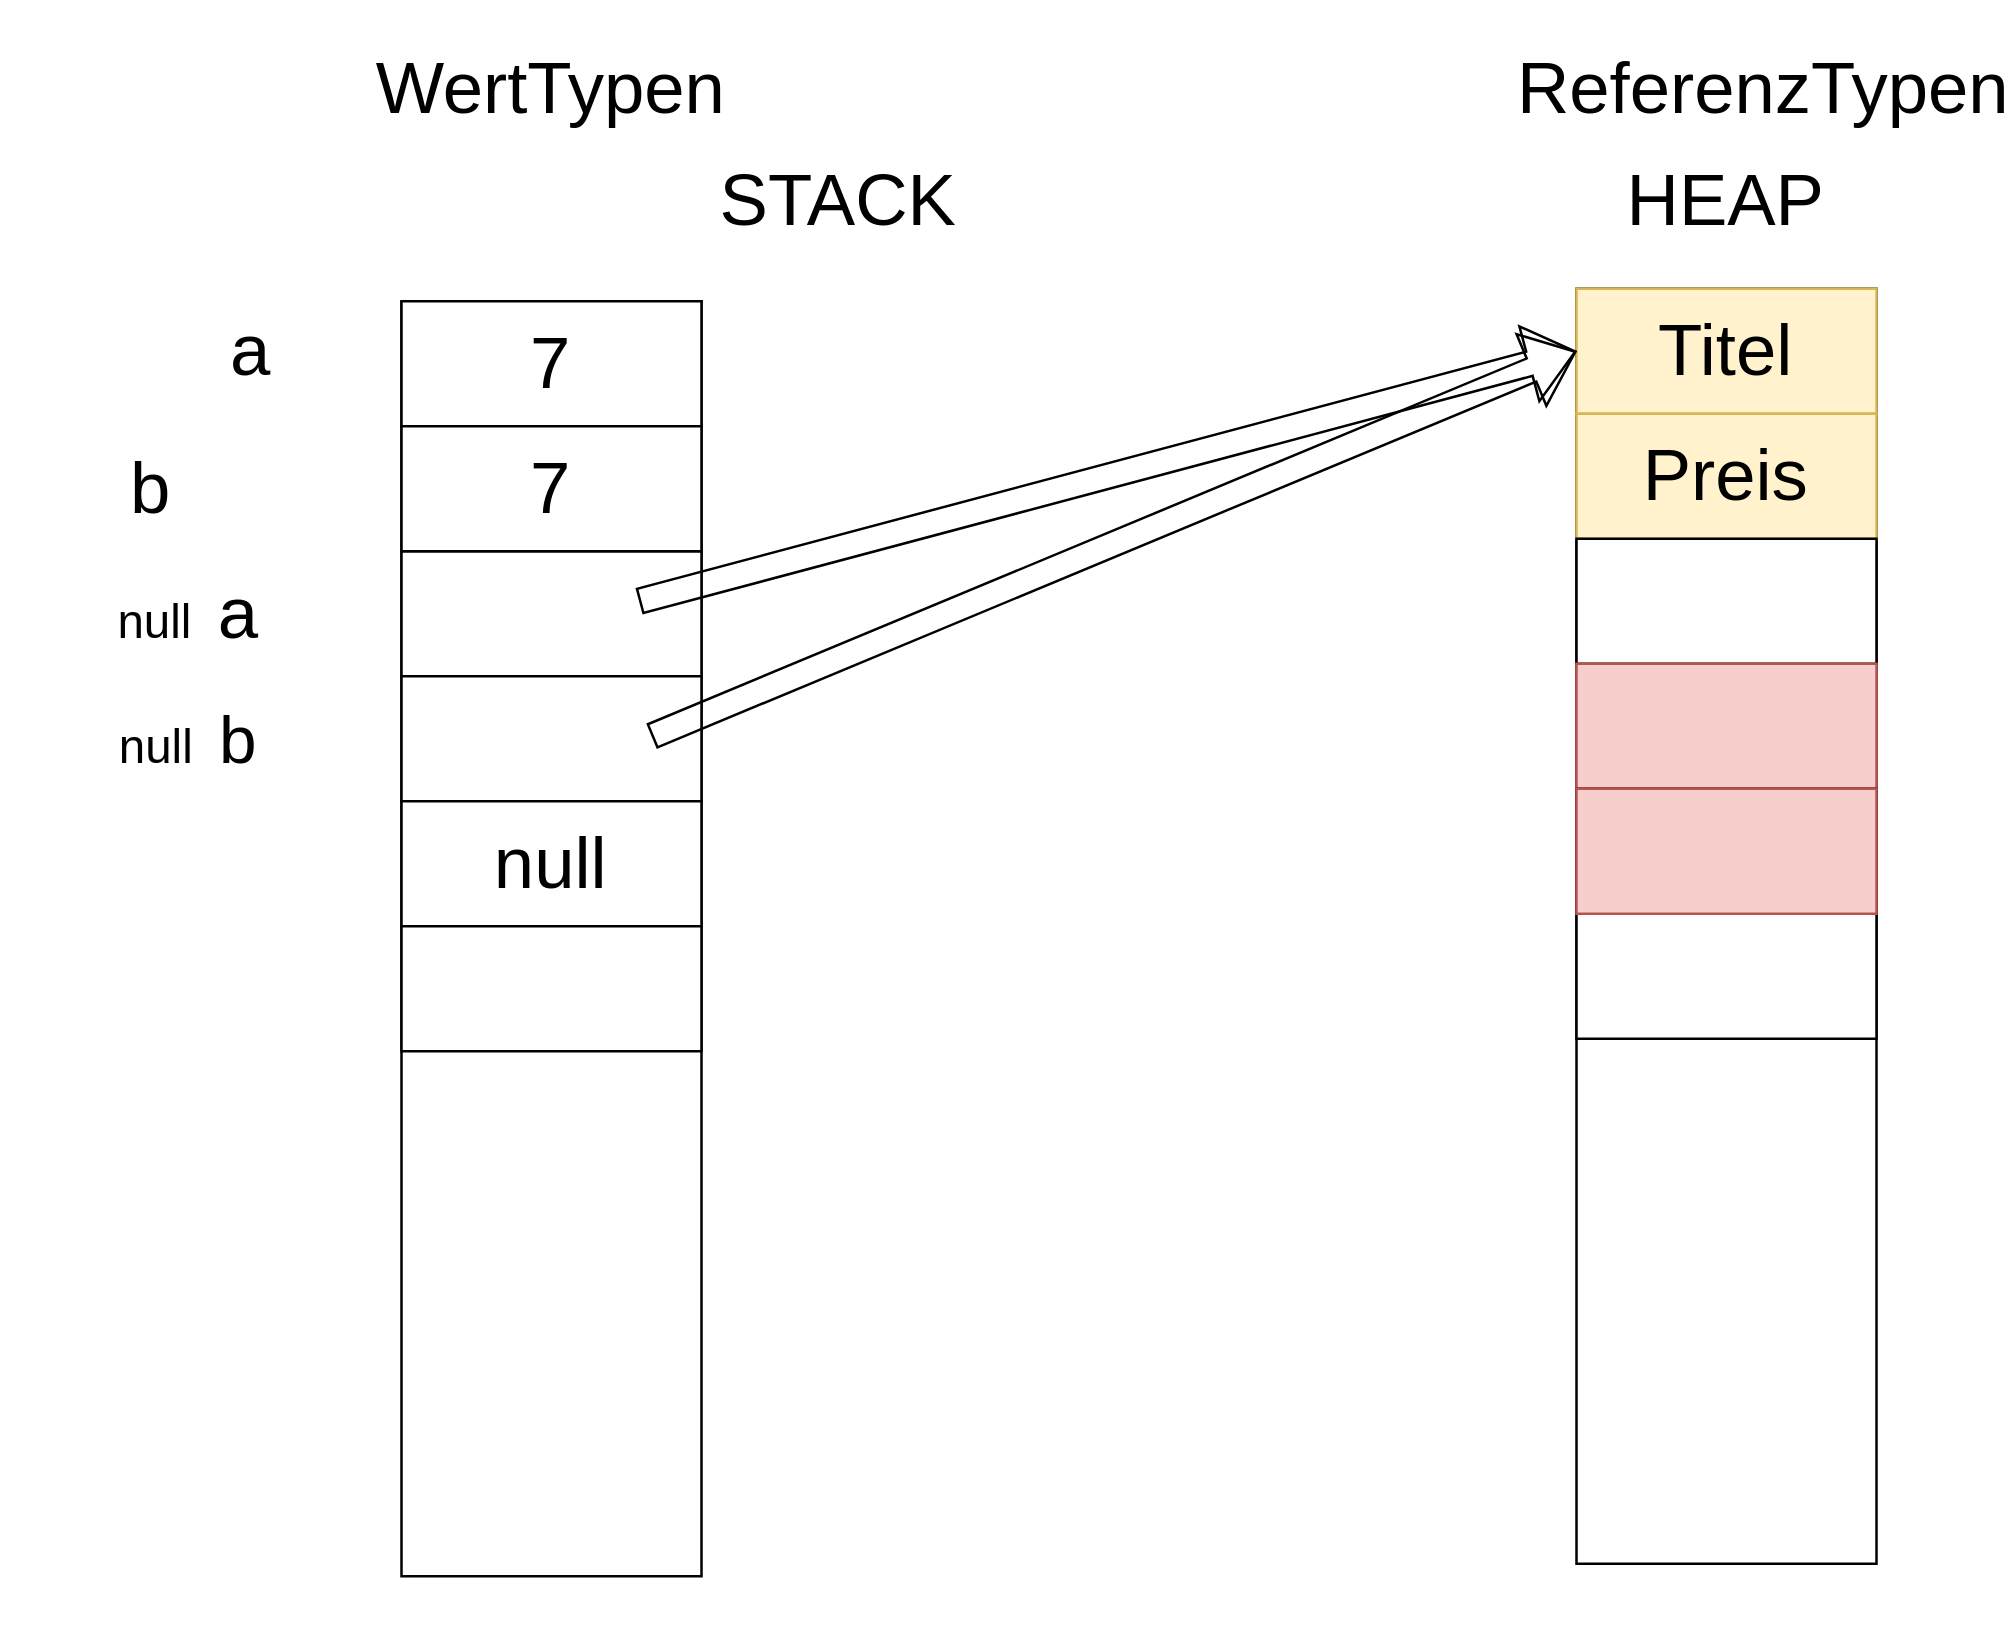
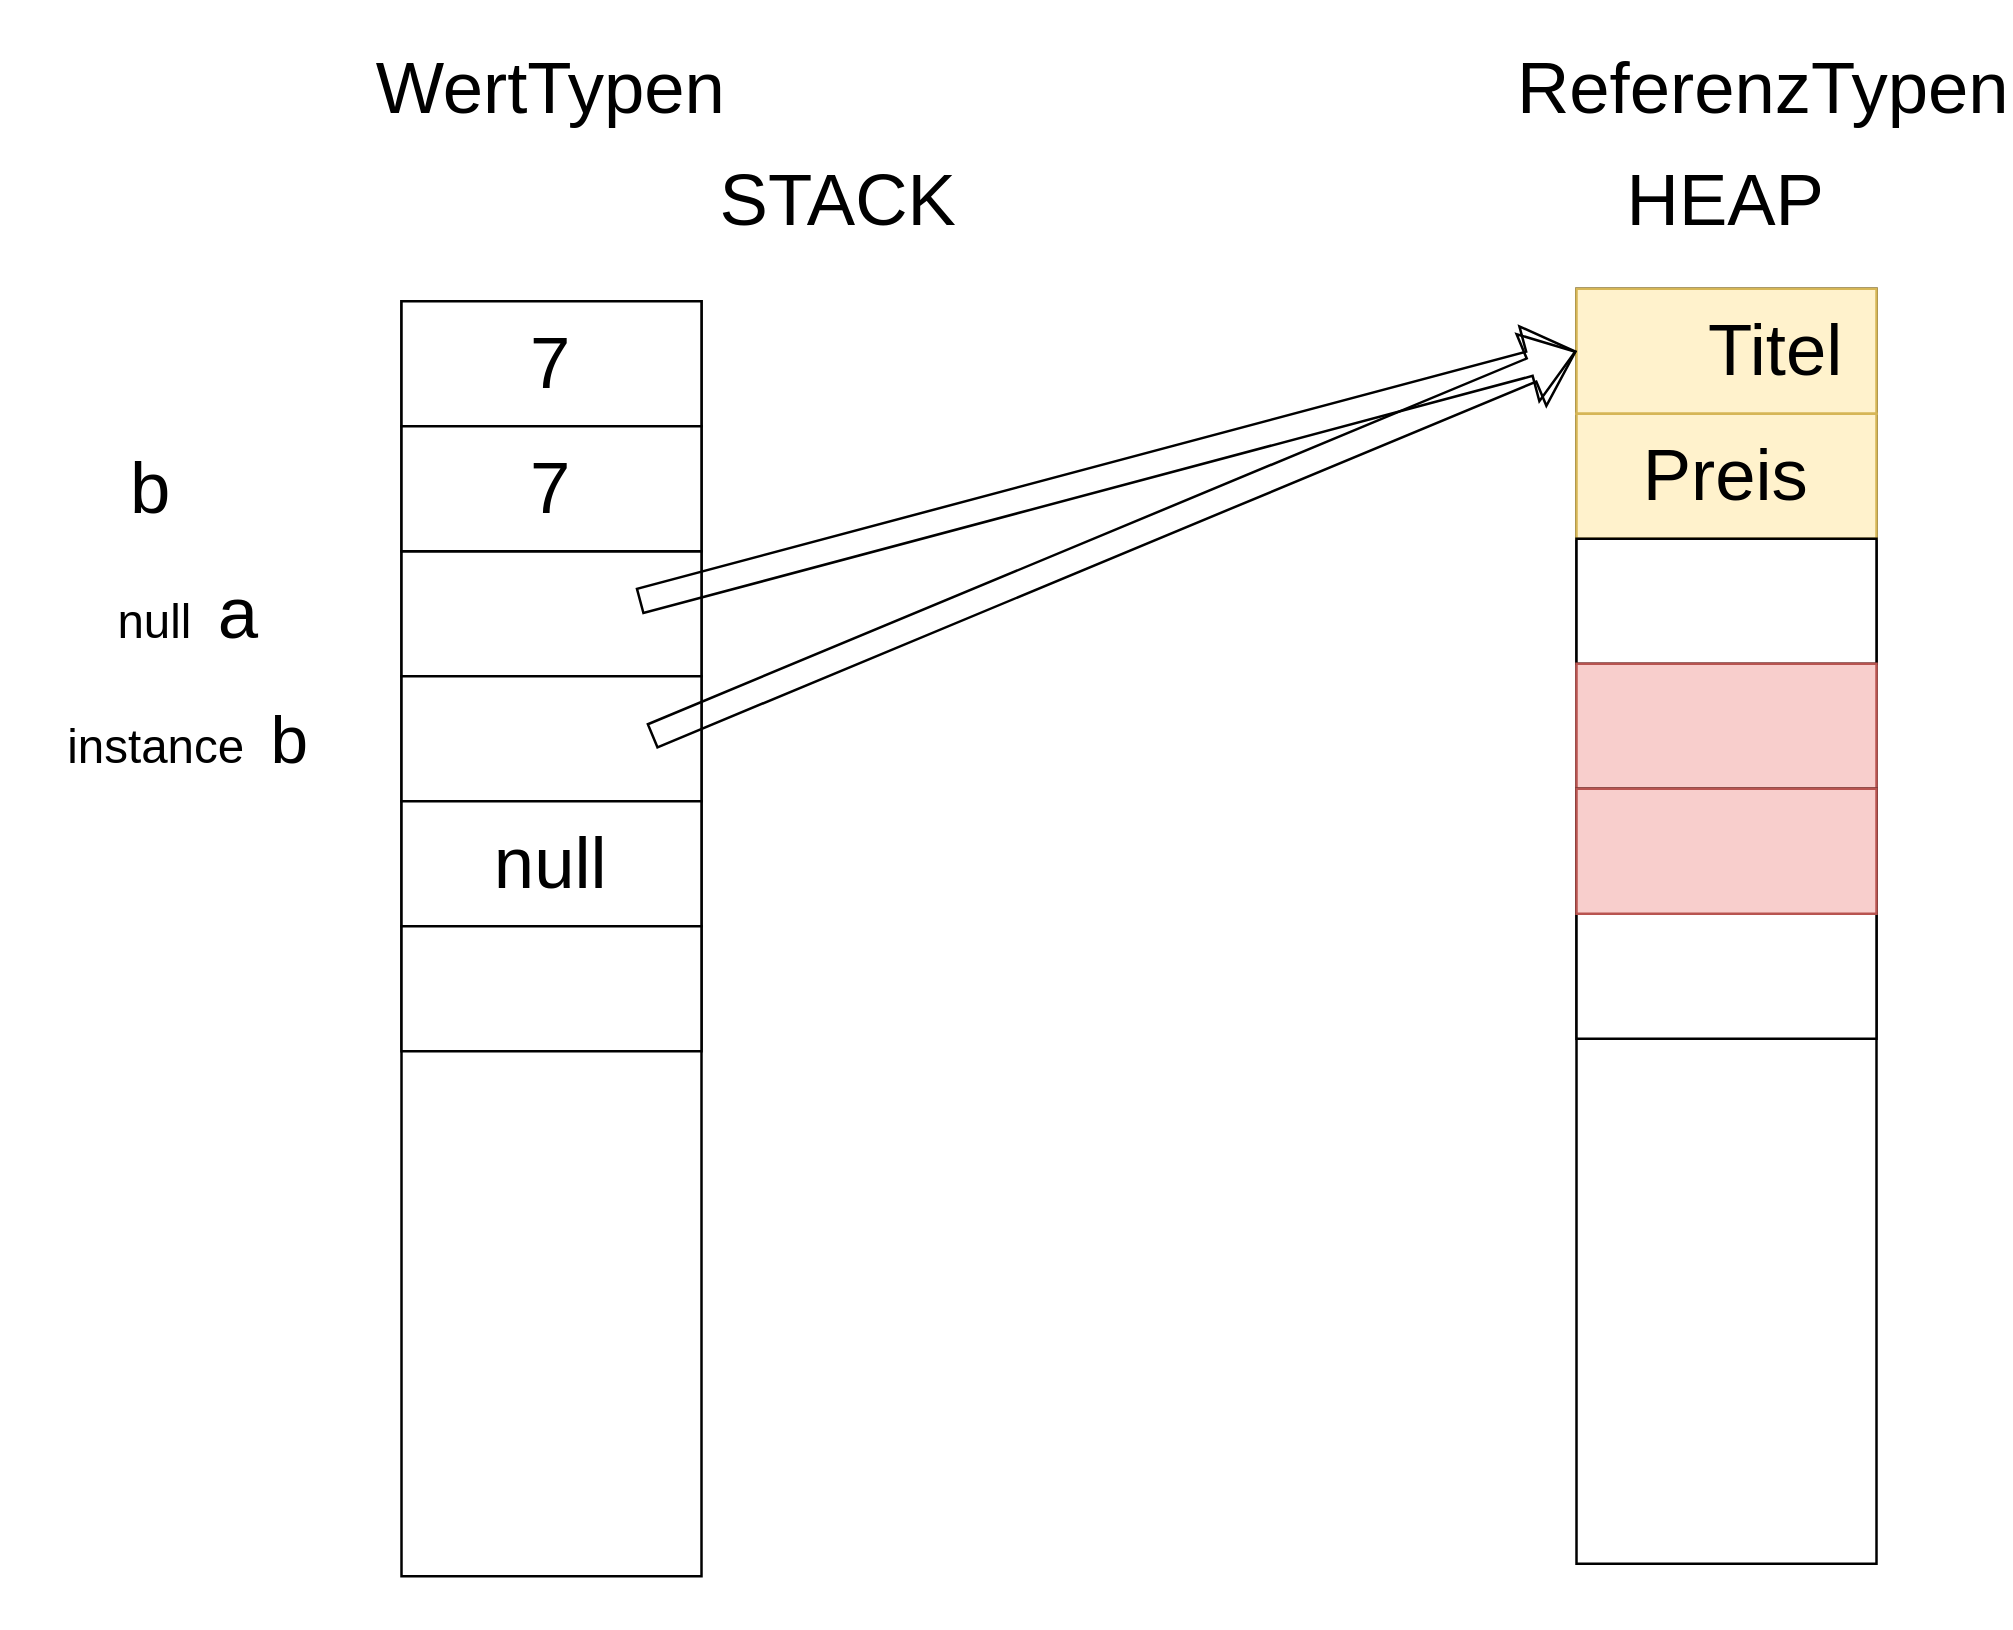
node "a": removed
node "Titel": moved (1726, 351) -> (1776, 351)
node "null b": label "null b" -> "instance b"
